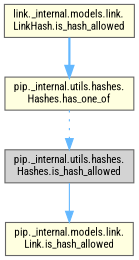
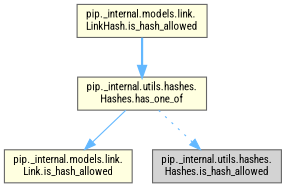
node "link._internal.models.link. LinkHash.is_hash_allowed": label "link._internal.models.link. LinkHash.is_hash_allowed" -> "pip._internal.models.link. LinkHash.is_hash_allowed"
edge "pip._internal.utils.hashes. Hashes.is_hash_allowed" -> "pip._internal.models.link. Link.is_hash_allowed": now "pip._internal.utils.hashes. Hashes.has_one_of" -> "pip._internal.models.link. Link.is_hash_allowed"
